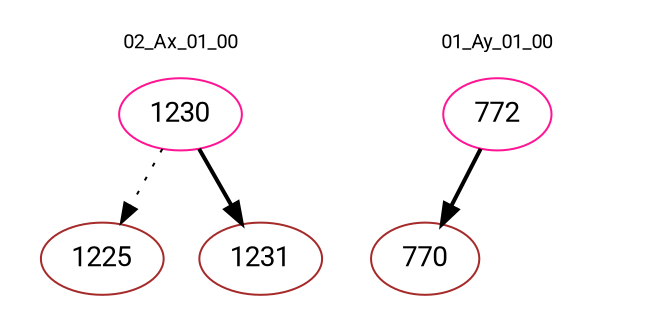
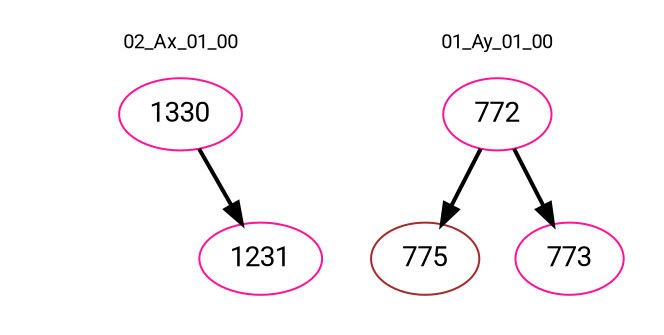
node "1230": label "1230" -> "1330"
node "1225": removed
node "1231": color brown -> deeppink
node "770": label "770" -> "775"
node "773": added
